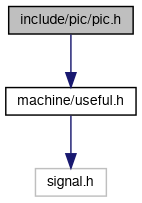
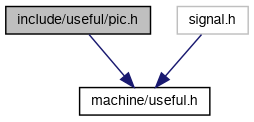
node "include/pic/pic.h": label "include/pic/pic.h" -> "include/useful/pic.h"
edge "machine/useful.h" -> "signal.h": reversed
